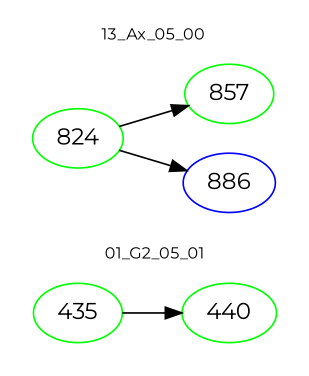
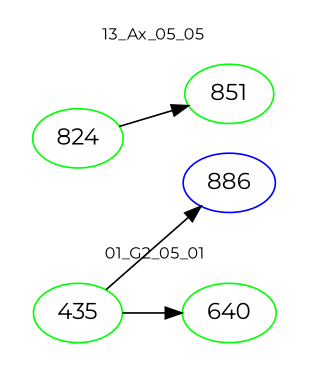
cluster "13_Ax_05_00": label "13_Ax_05_00" -> "13_Ax_05_05"
node "857": label "857" -> "851"
edge "824" -> "886": now "435" -> "886"
node "440": label "440" -> "640"
